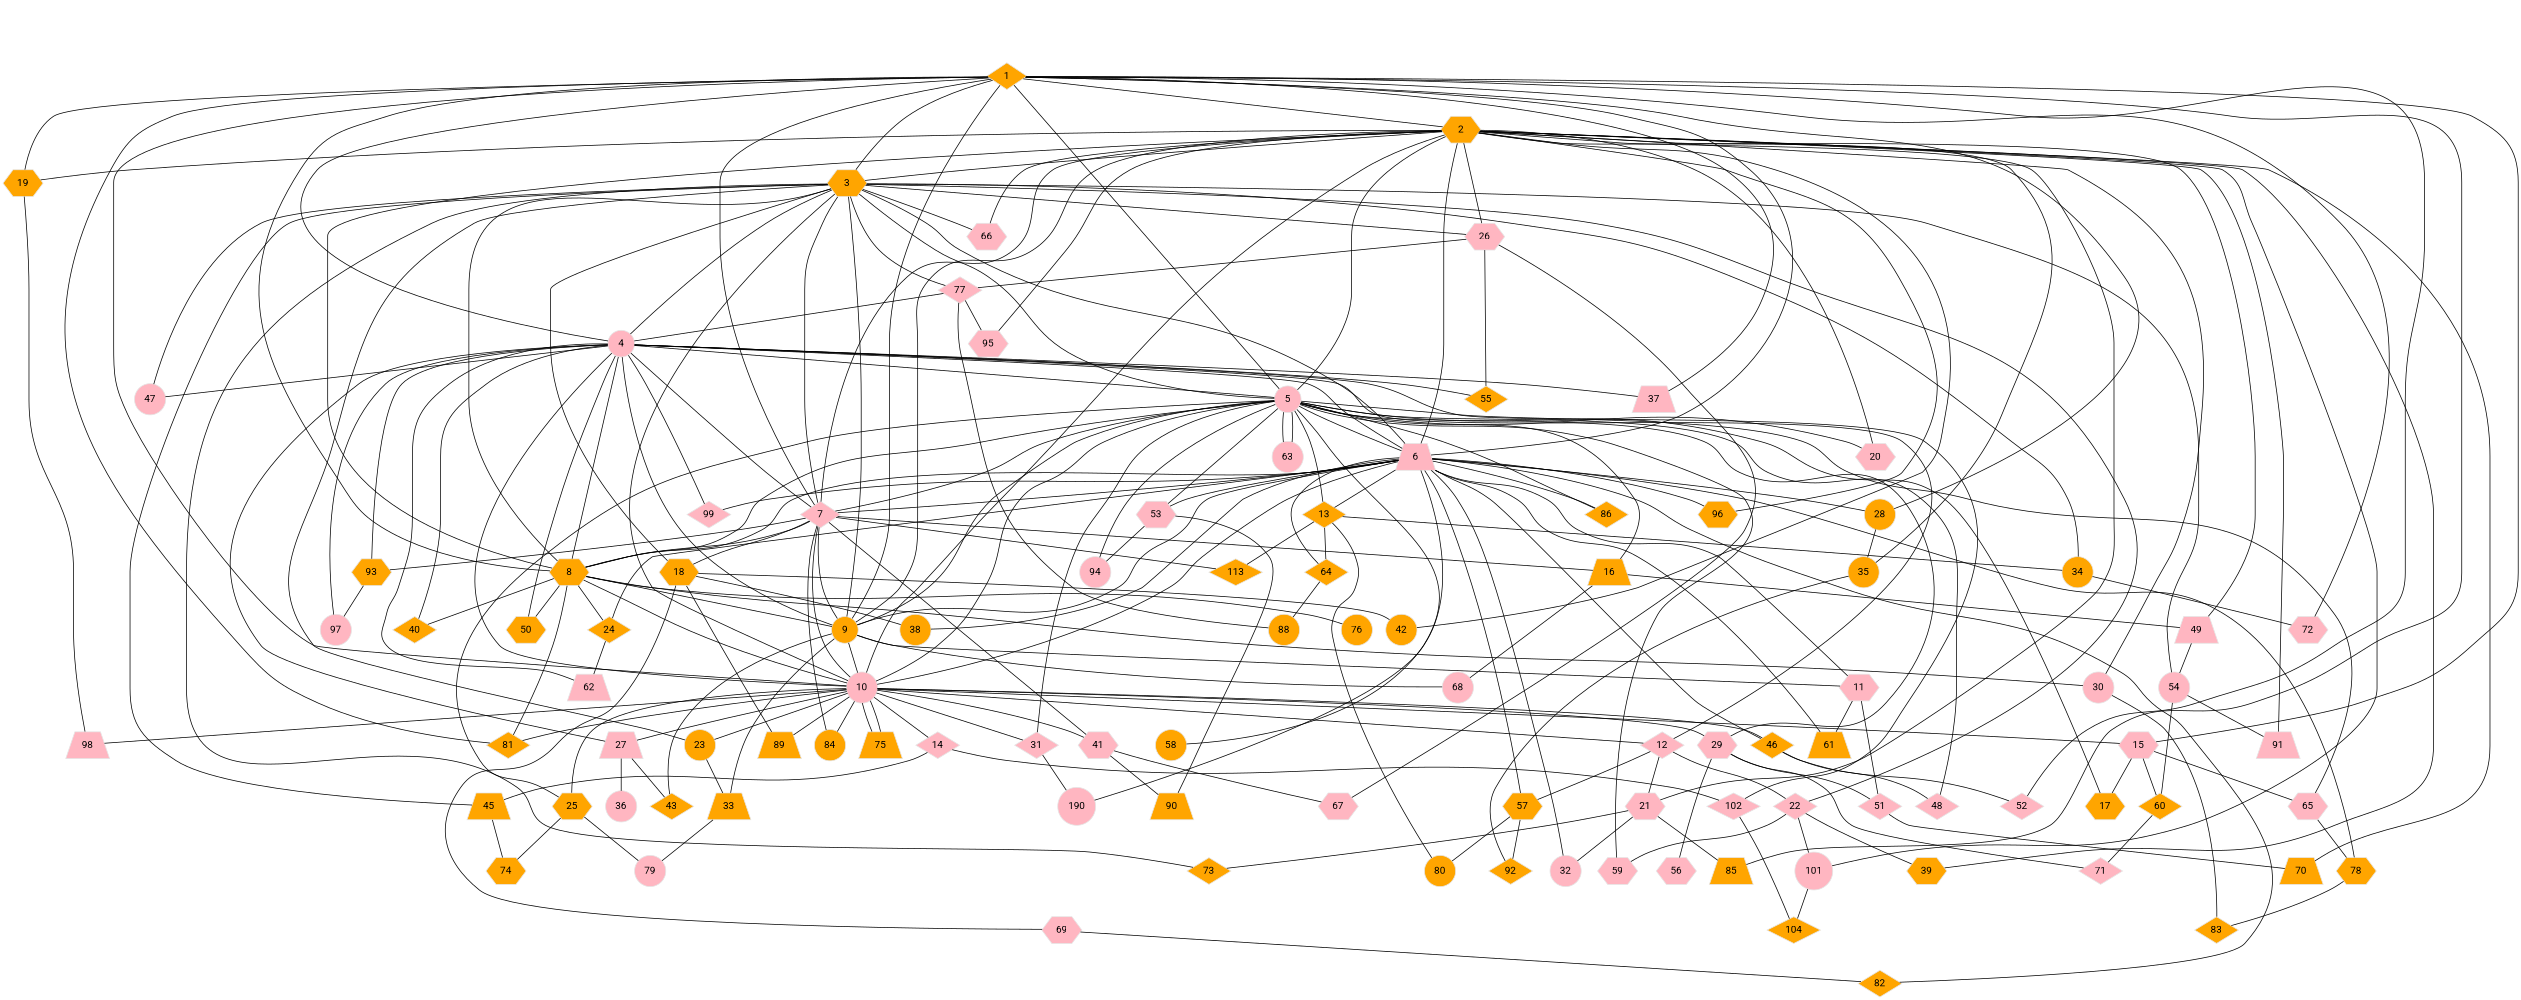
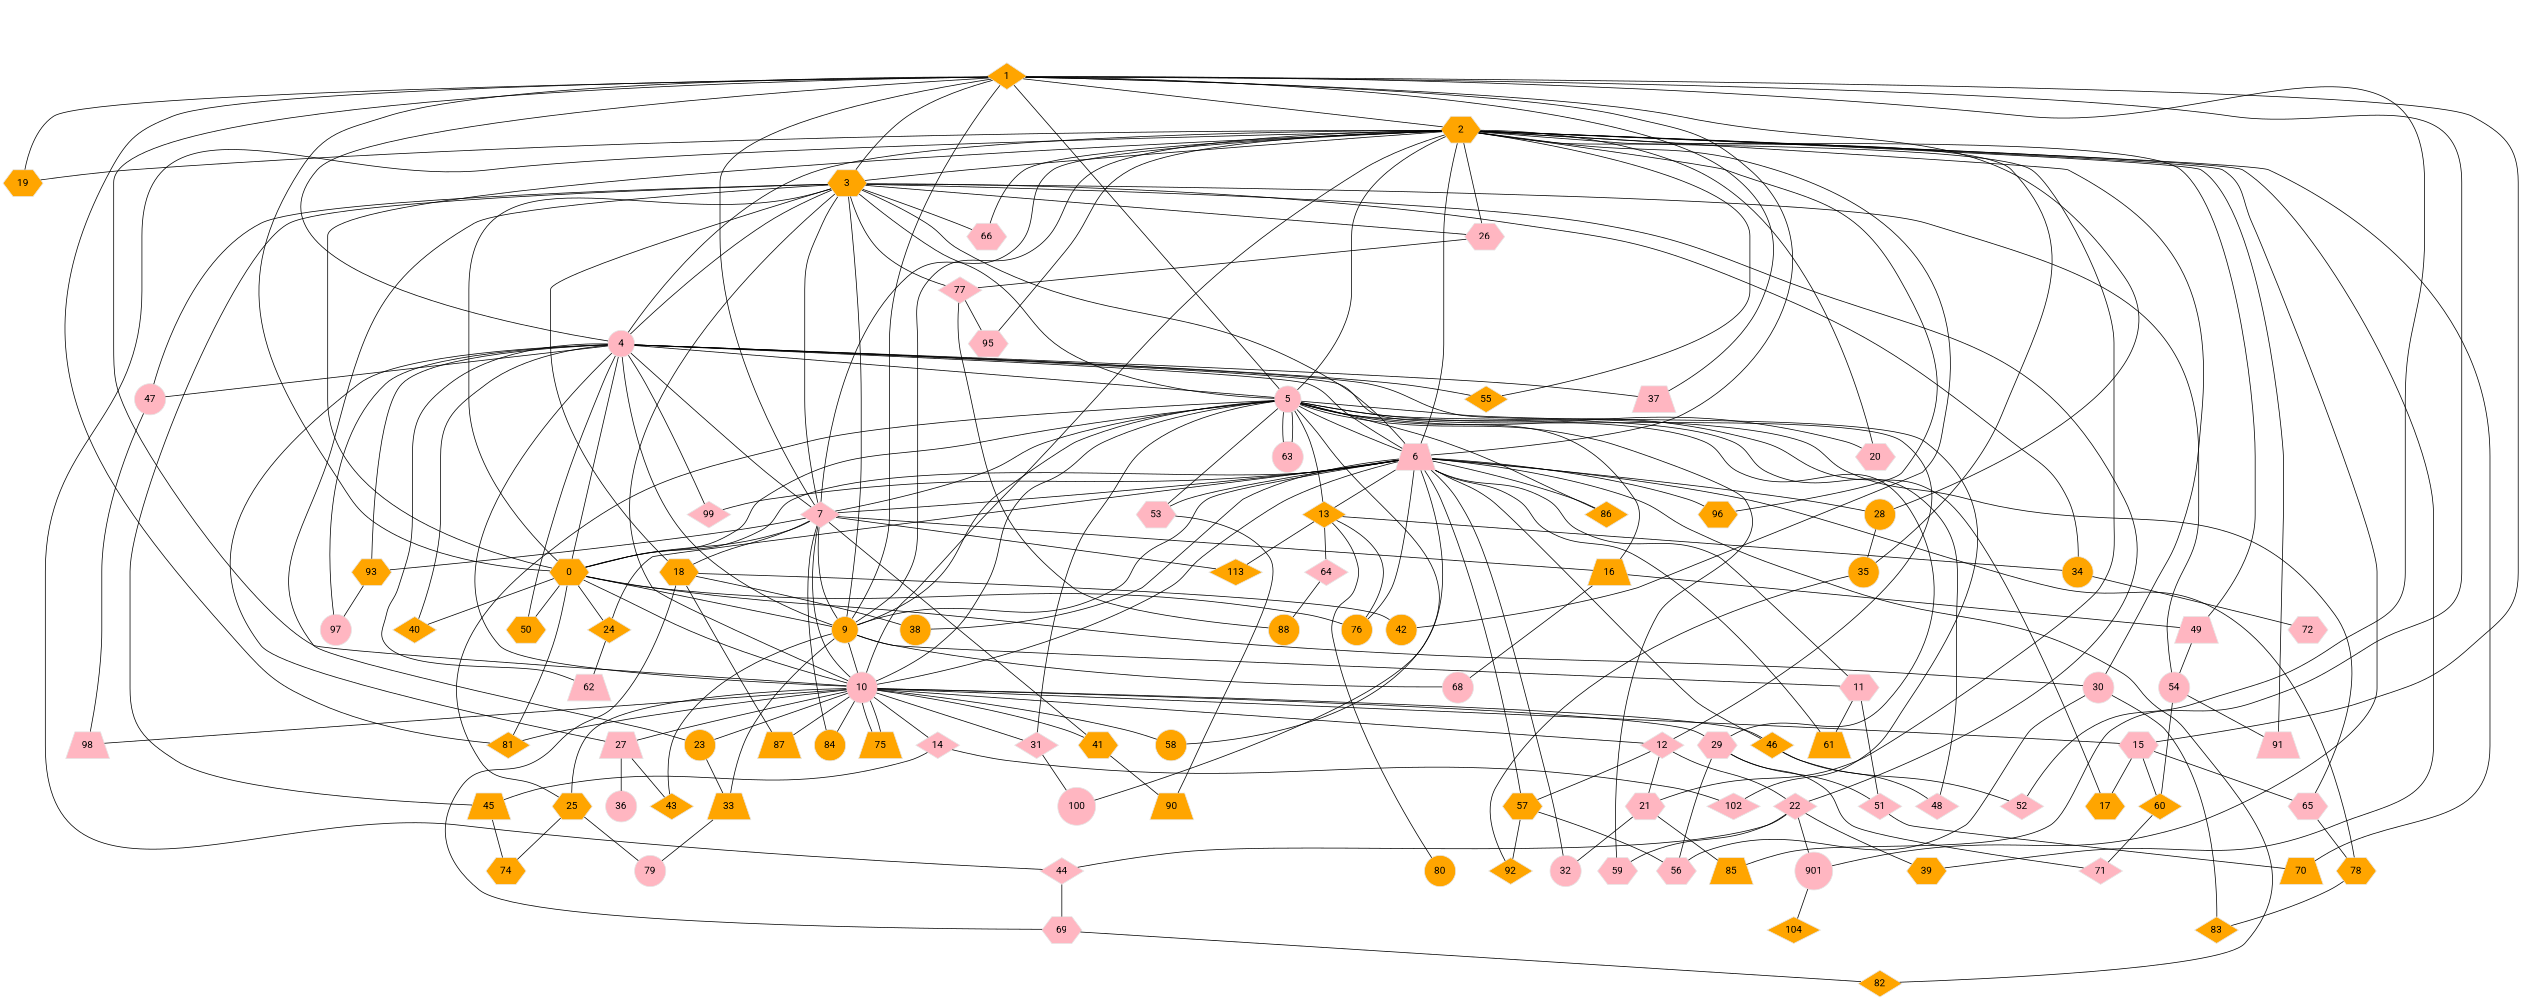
edge "1" -- "72": removed
edge "77" -- "4": now "2" -- "4"
edge "26" -- "55": now "2" -- "55"
edge "19" -- "98": now "47" -- "98"
edge "6" -- "64": now "6" -- "76"
edge "13" -- "76": added
node "8": label "8" -> "0"
node "94": removed
node "64": fillcolor orange -> lightpink
edge "10" -- "58": added
node "89": label "89" -> "87"
node "41": fillcolor lightpink -> orange
node "190": label "190" -> "100"
node "67": removed
edge "30" -- "56": added
edge "57" -- "80": now "57" -- "56"
edge "102" -- "104": removed
node "44": added
node "73": removed
node "101": label "101" -> "901"
